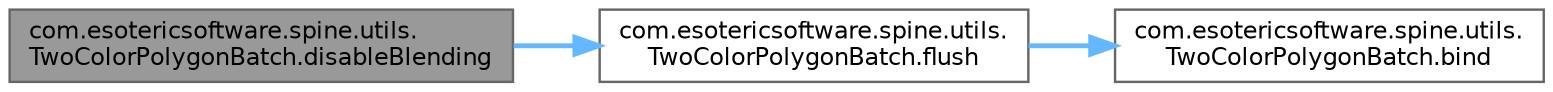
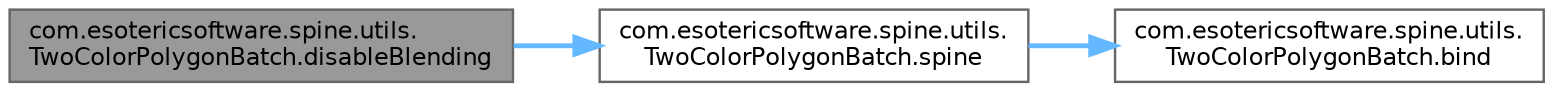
node "com.esotericsoftware.spine.utils. TwoColorPolygonBatch.flush": label "com.esotericsoftware.spine.utils. TwoColorPolygonBatch.flush" -> "com.esotericsoftware.spine.utils. TwoColorPolygonBatch.spine"
